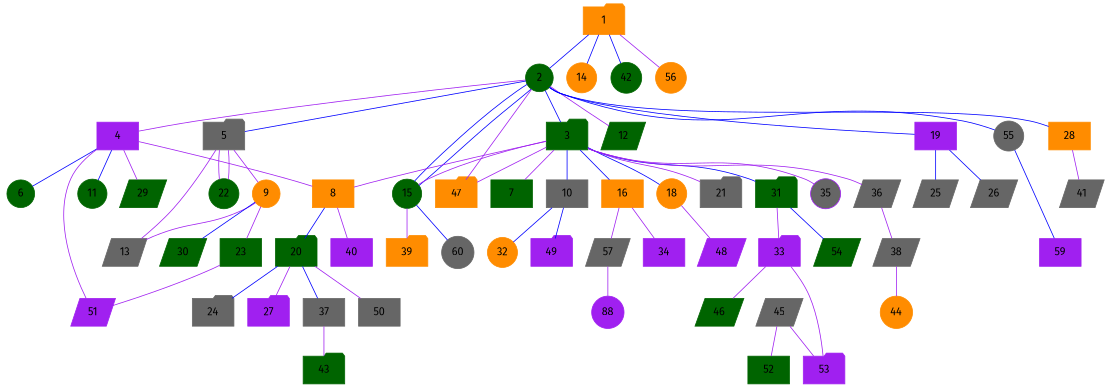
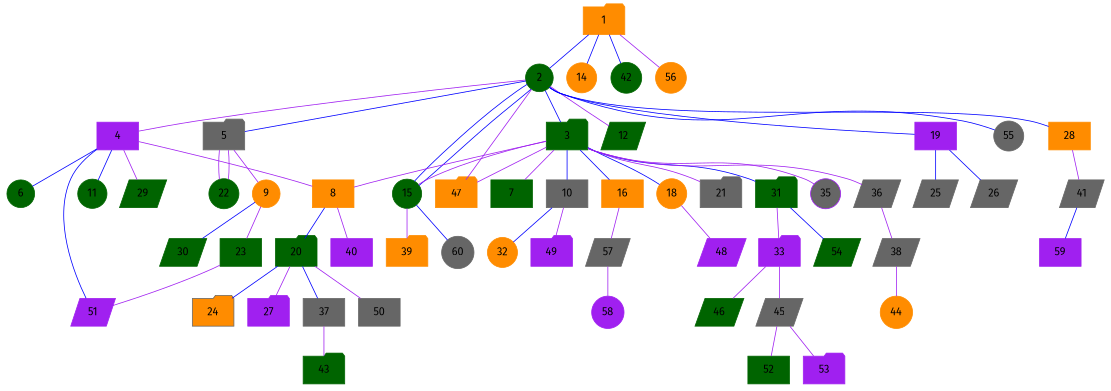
edge "55" -- "59": now "41" -- "59"
edge "4" -- "51": color purple -> blue
edge "10" -- "49": color blue -> purple
node "13": removed
node "34": removed
edge "33" -- "53": now "33" -- "45"
node "24": fillcolor gray40 -> darkorange
node "88": label "88" -> "58"
